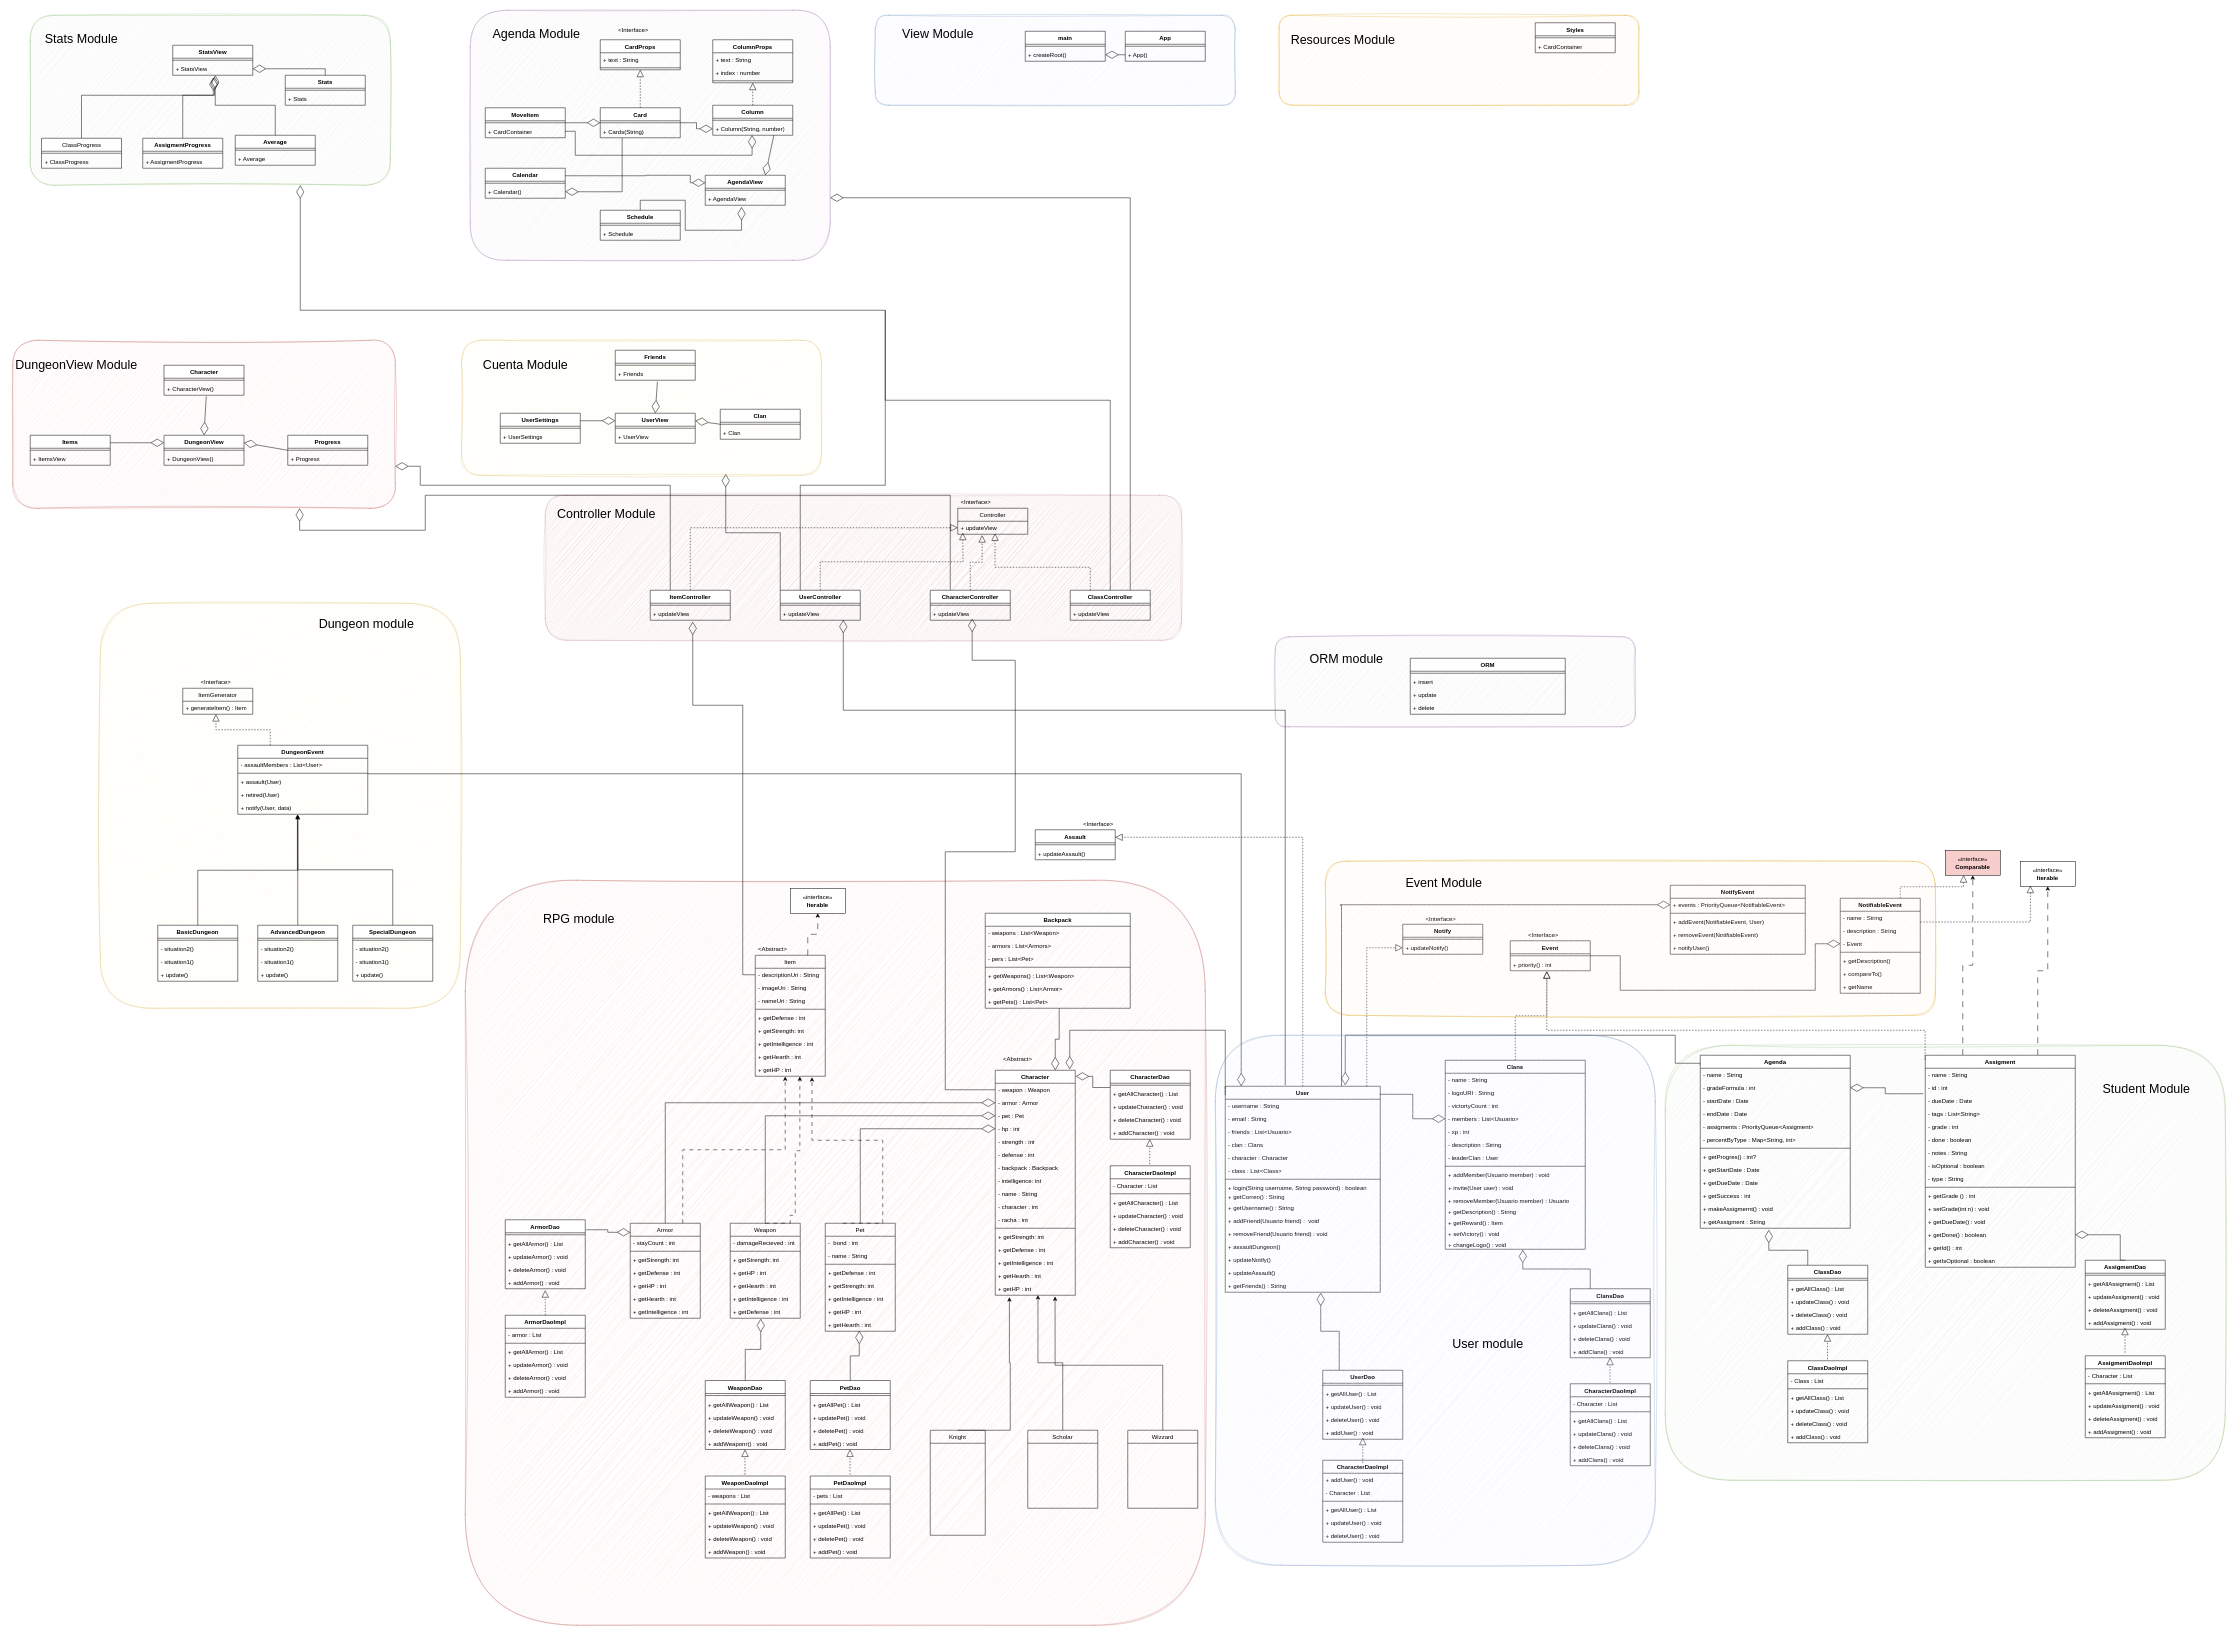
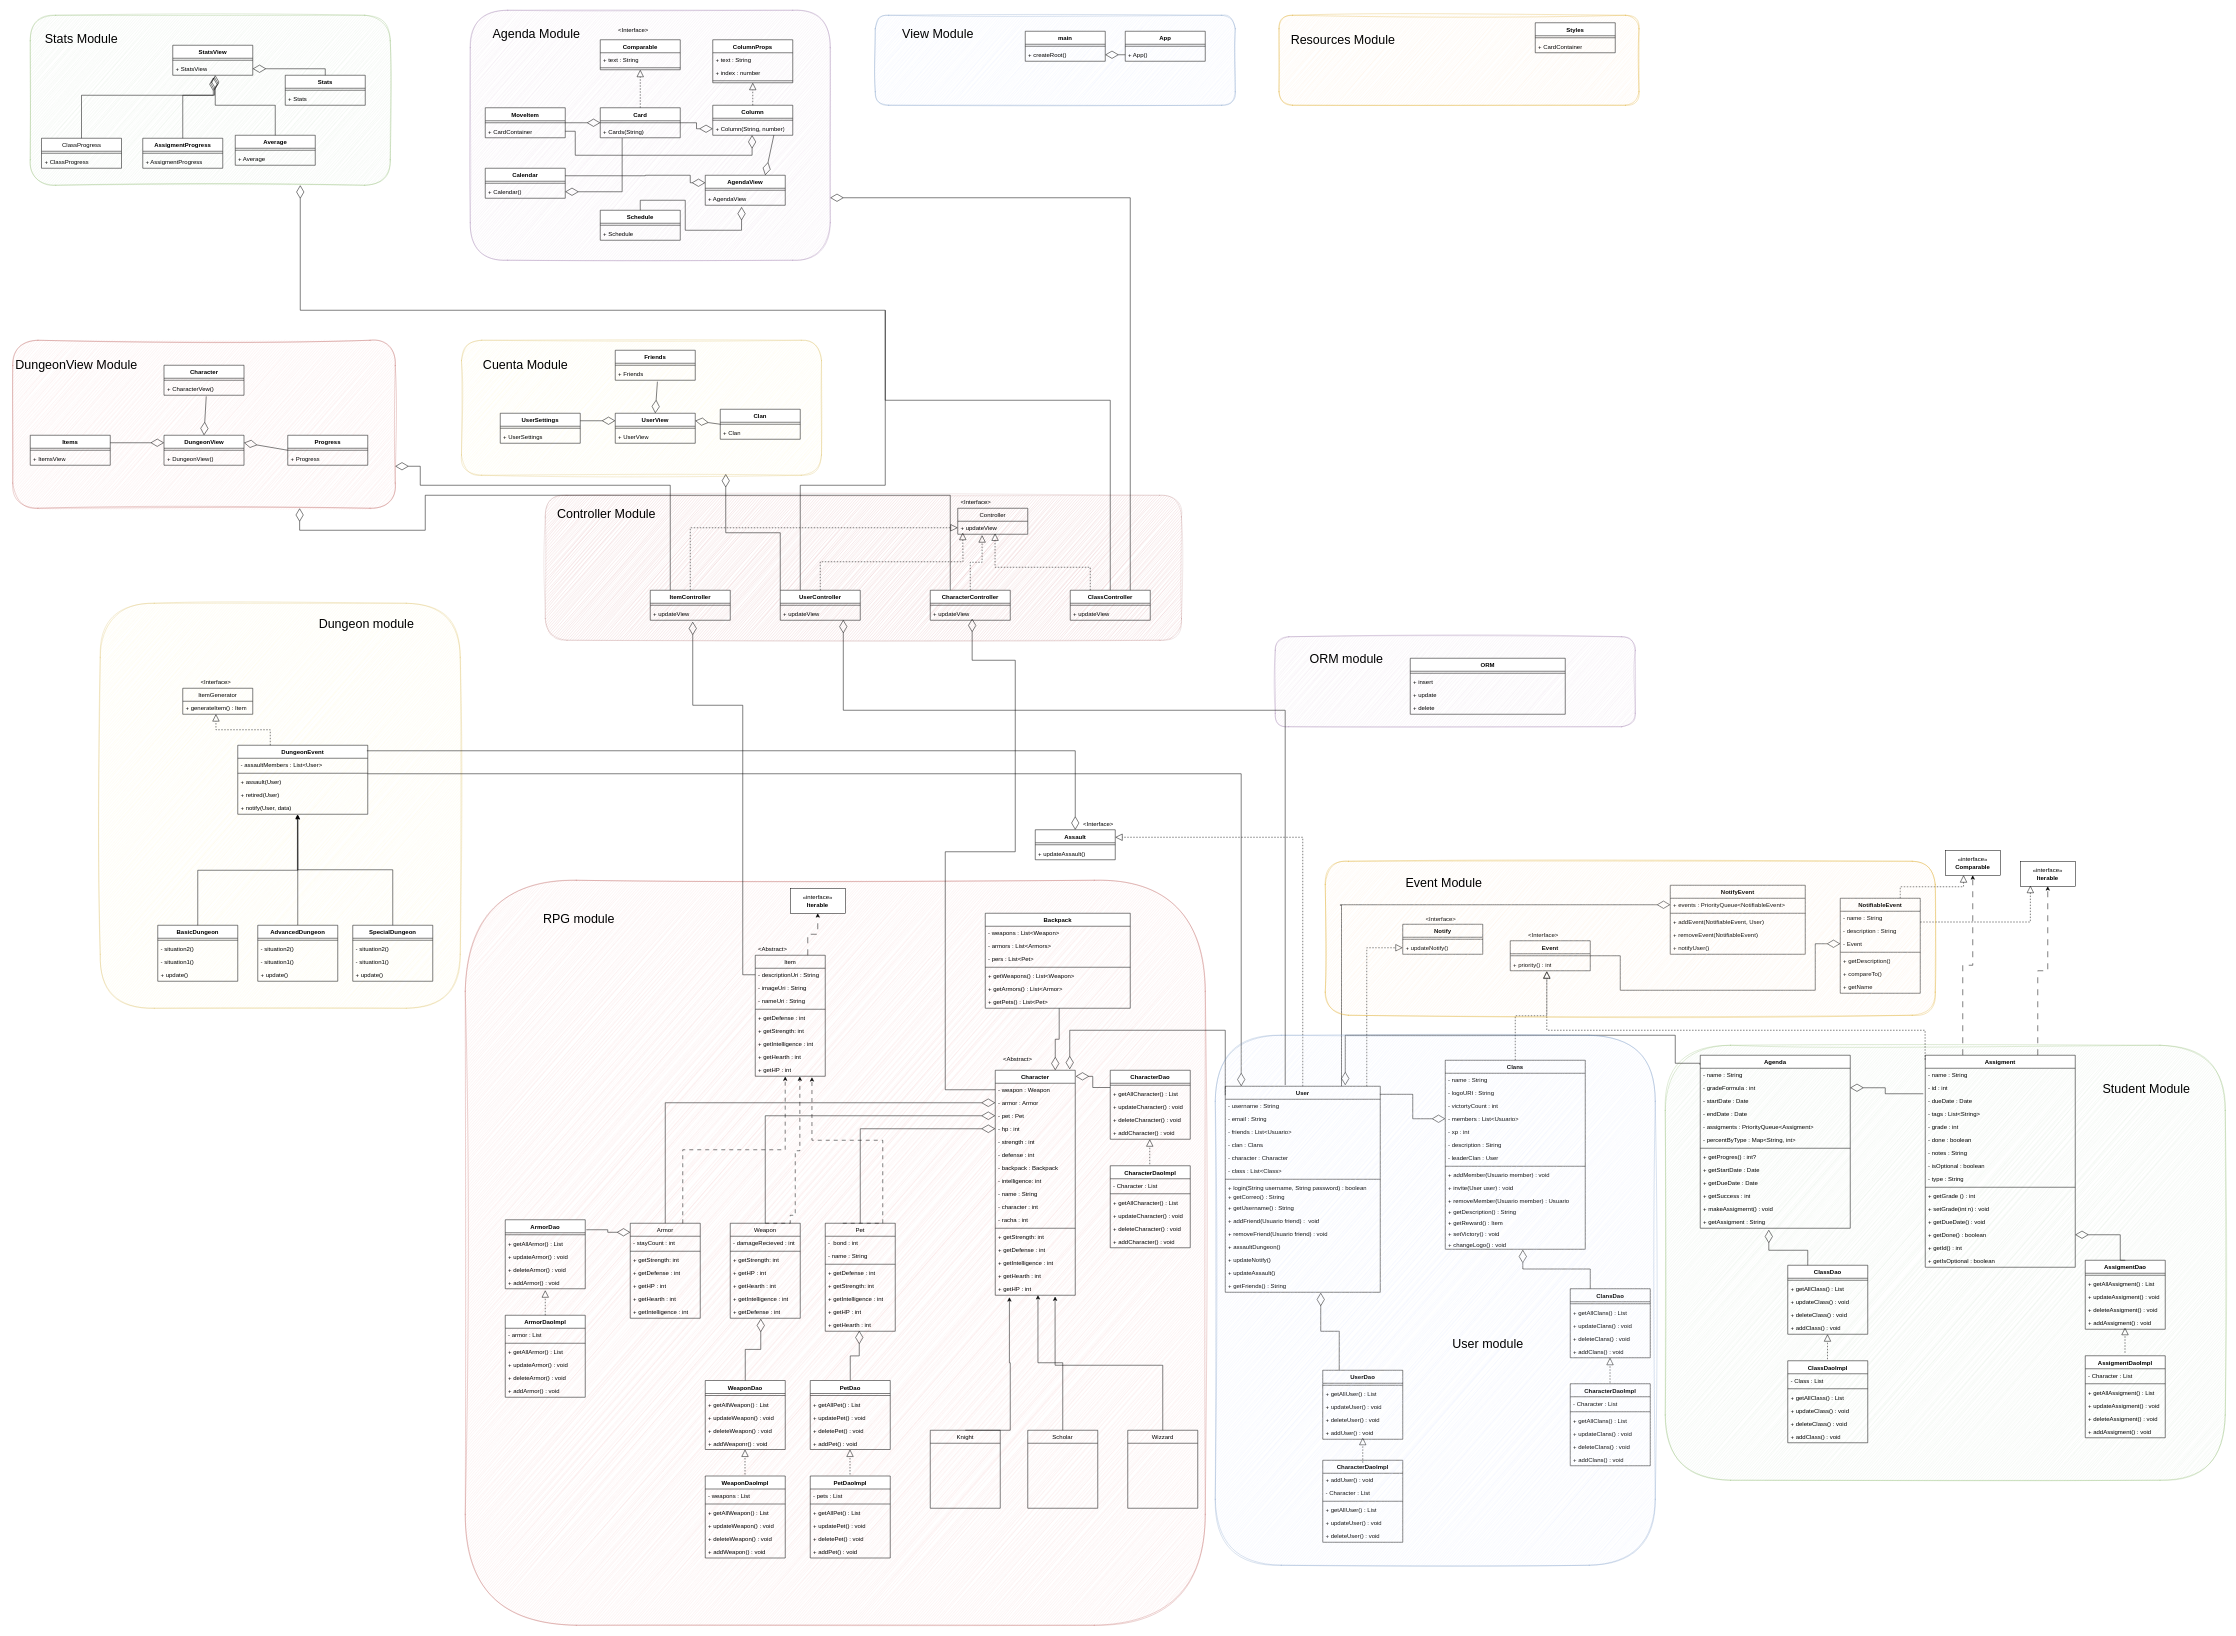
node "CardProps": label "CardProps" -> "Comparable"
edge "DungeonEvent" -> "Assault": added
node "«interface» Comparable": fillcolor #f8cecc -> #ffffff
node "Knight": size 55x105 -> 70x78
